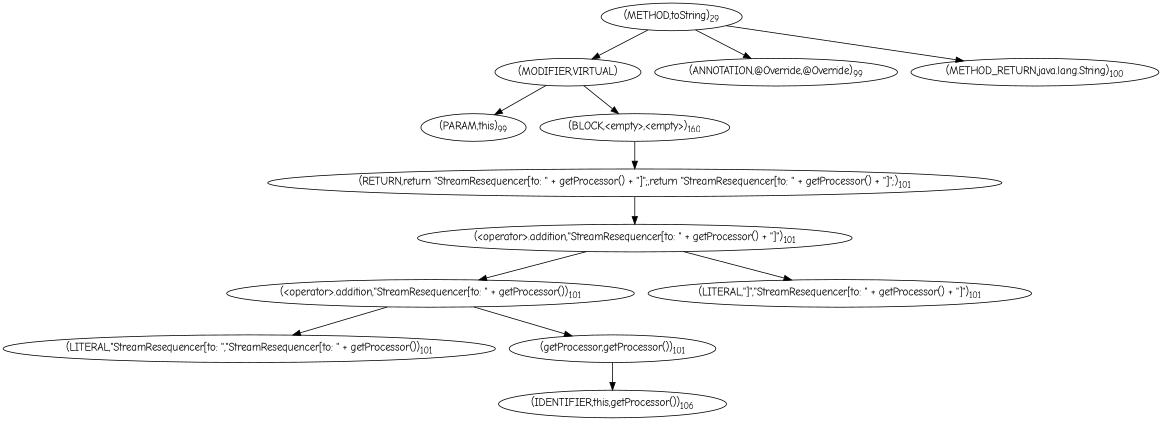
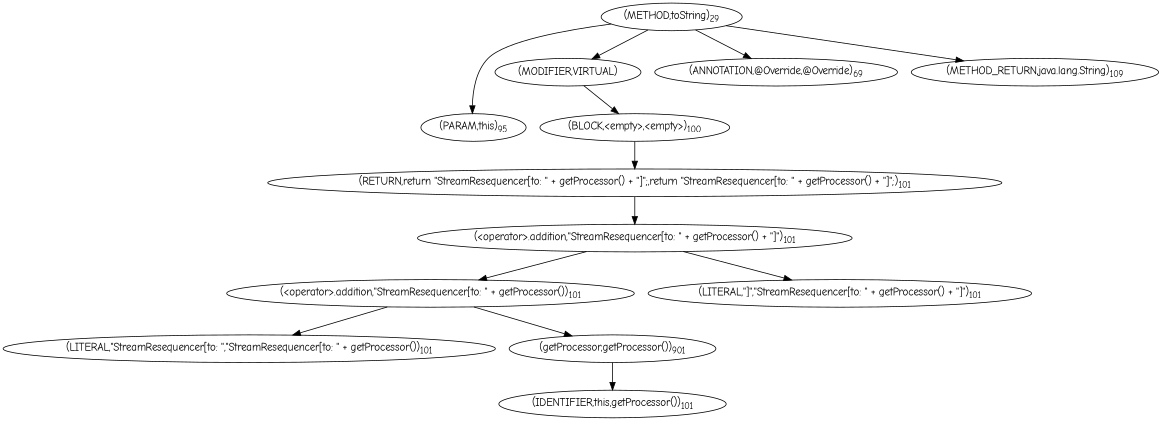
node "(ANNOTATION,@Override,@Override)": text "99" -> "69"
node "(METHOD_RETURN,java.lang.String)": text "100" -> "109"
edge "(MODIFIER,VIRTUAL)" -> "(PARAM,this)": now "(METHOD,toString)" -> "(PARAM,this)"
node "(PARAM,this)": text "99" -> "95"
node "(BLOCK,<empty>,<empty>)": text "160" -> "100"
node "(getProcessor,getProcessor())": text "101" -> "901"
node "(IDENTIFIER,this,getProcessor())": text "106" -> "101"
